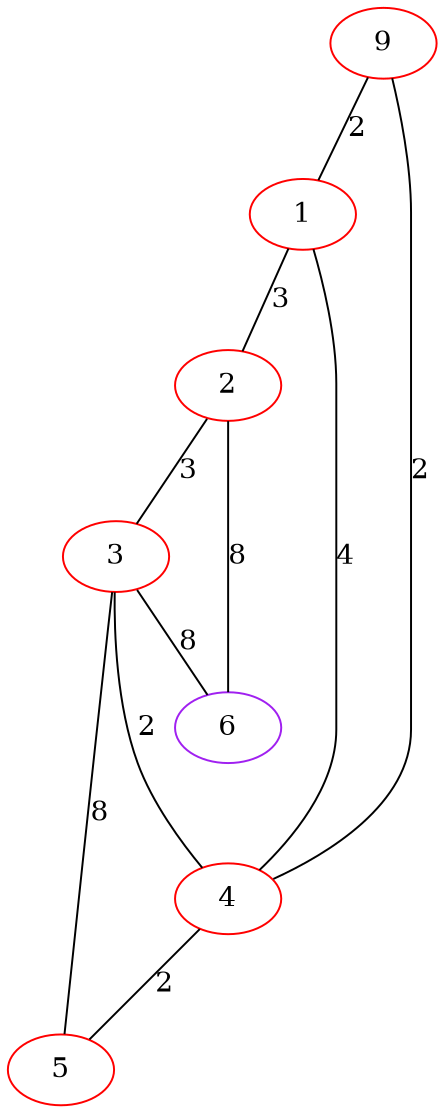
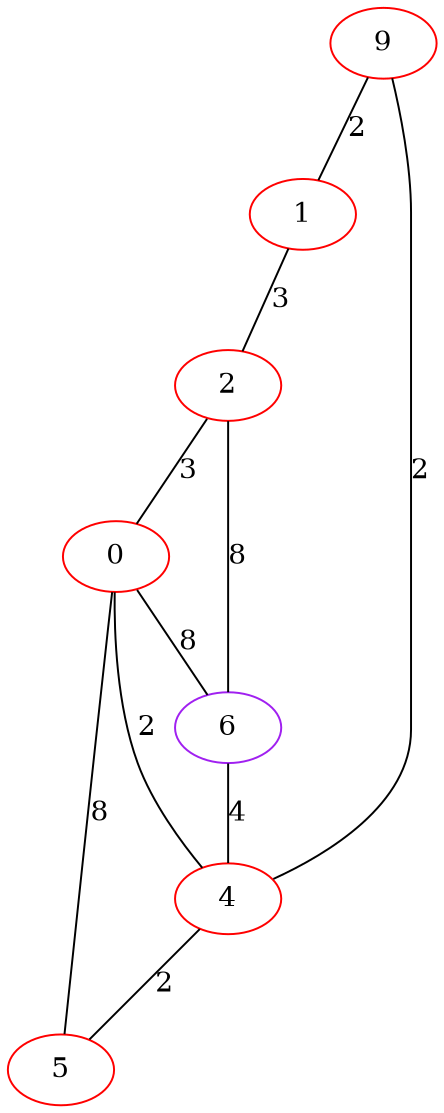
node "3": label "3" -> "0"
edge "1" -- "4": now "6" -- "4"
